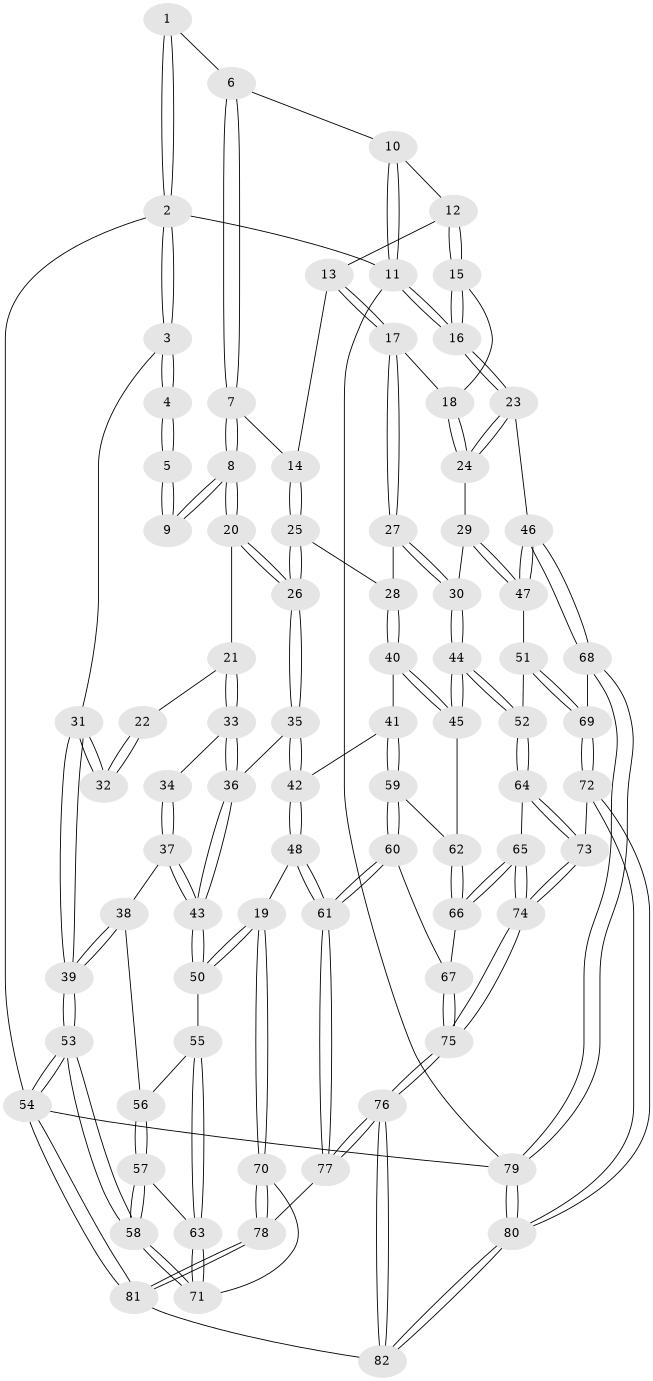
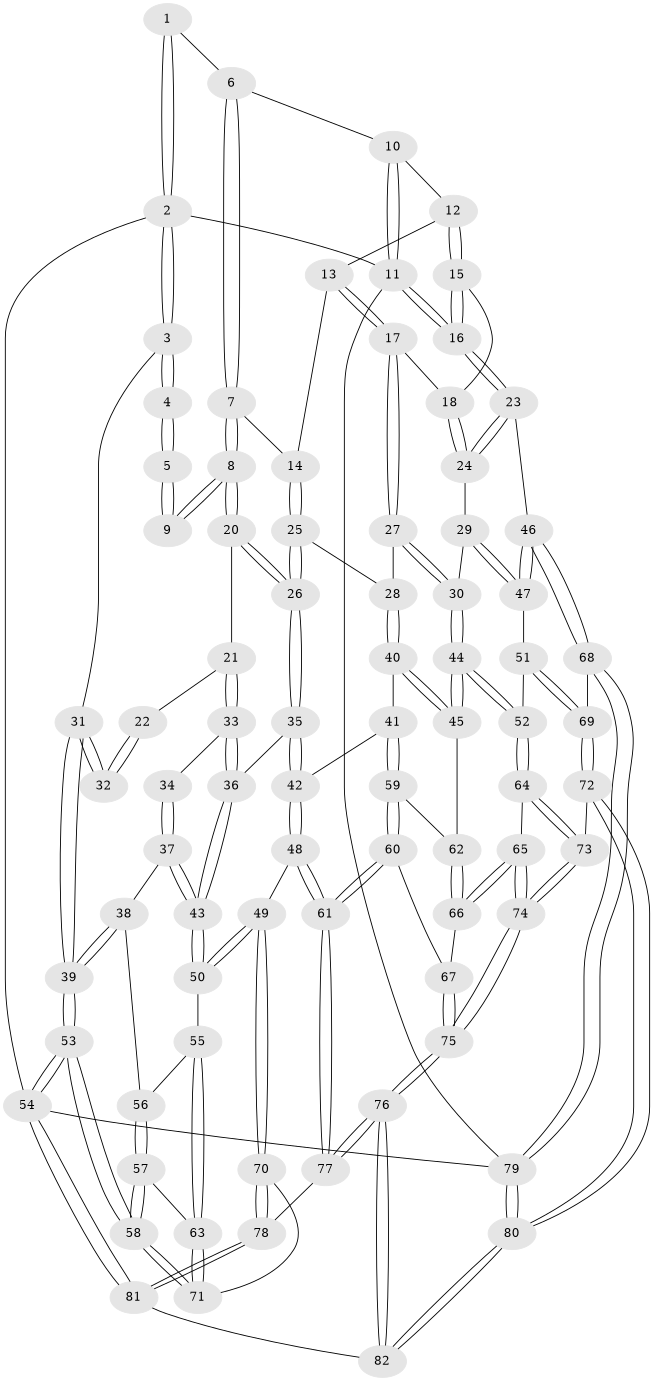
node "19": label "19" -> "49"
